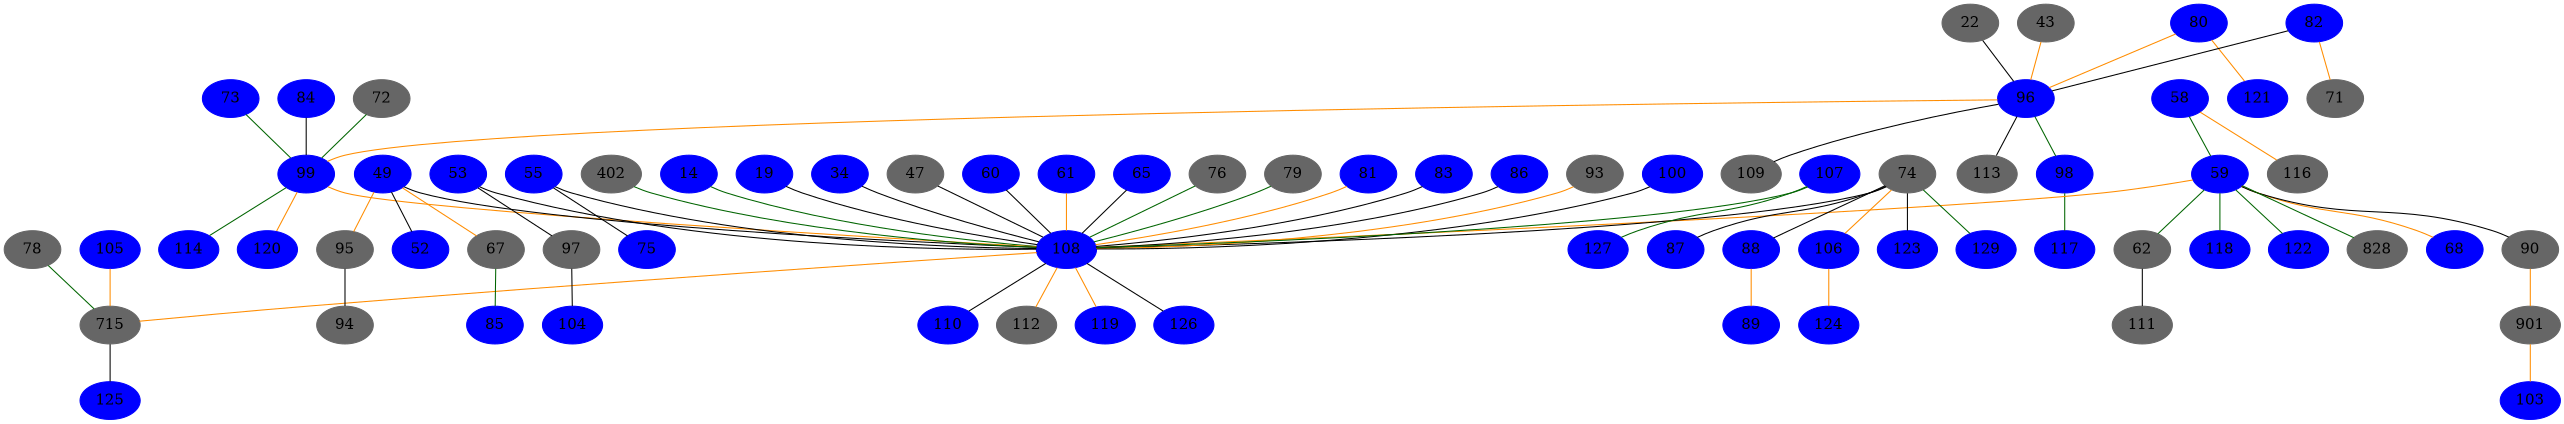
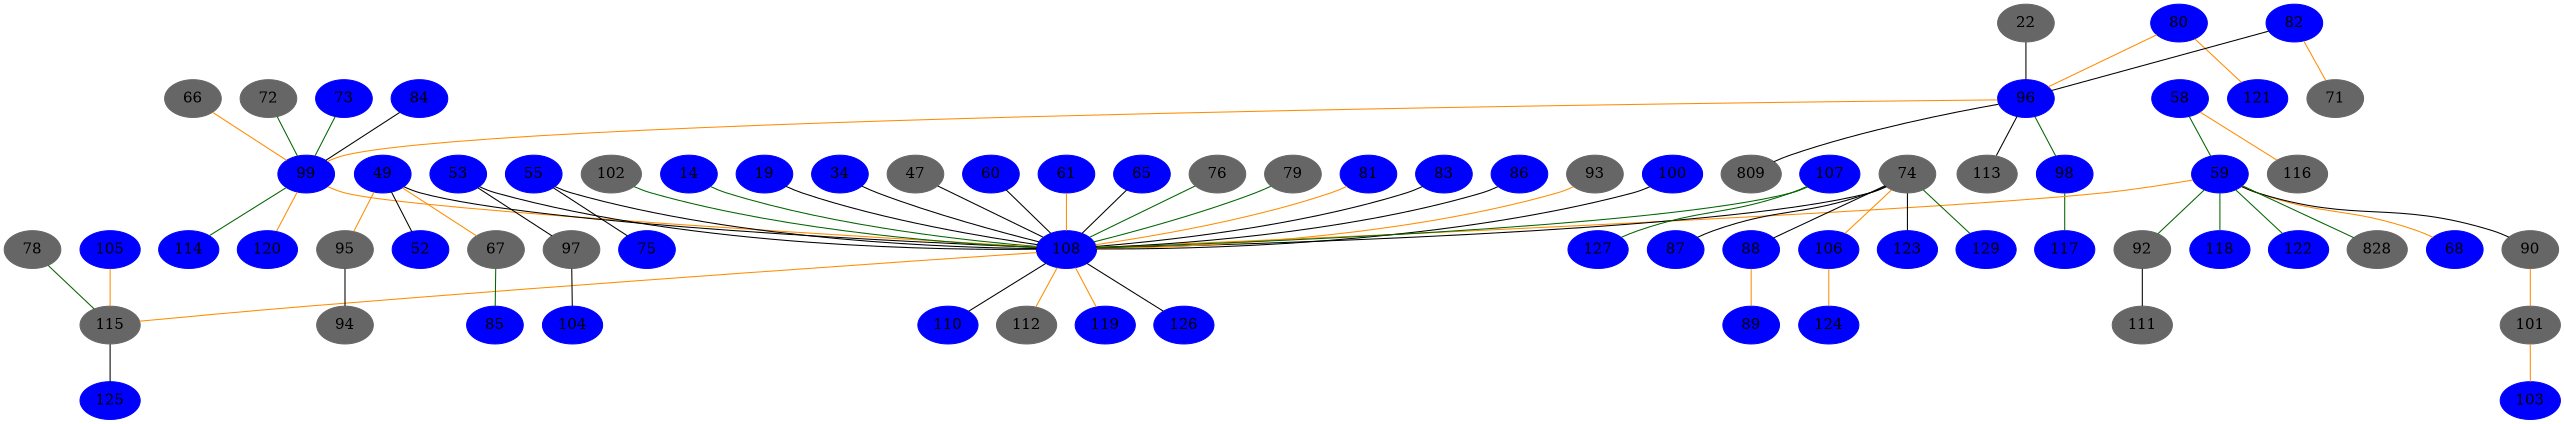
node "43": removed
node "66": added
node "402": label "402" -> "102"
node "109": label "109" -> "809"
node "62": label "62" -> "92"
node "715": label "715" -> "115"
node "901": label "901" -> "101"
